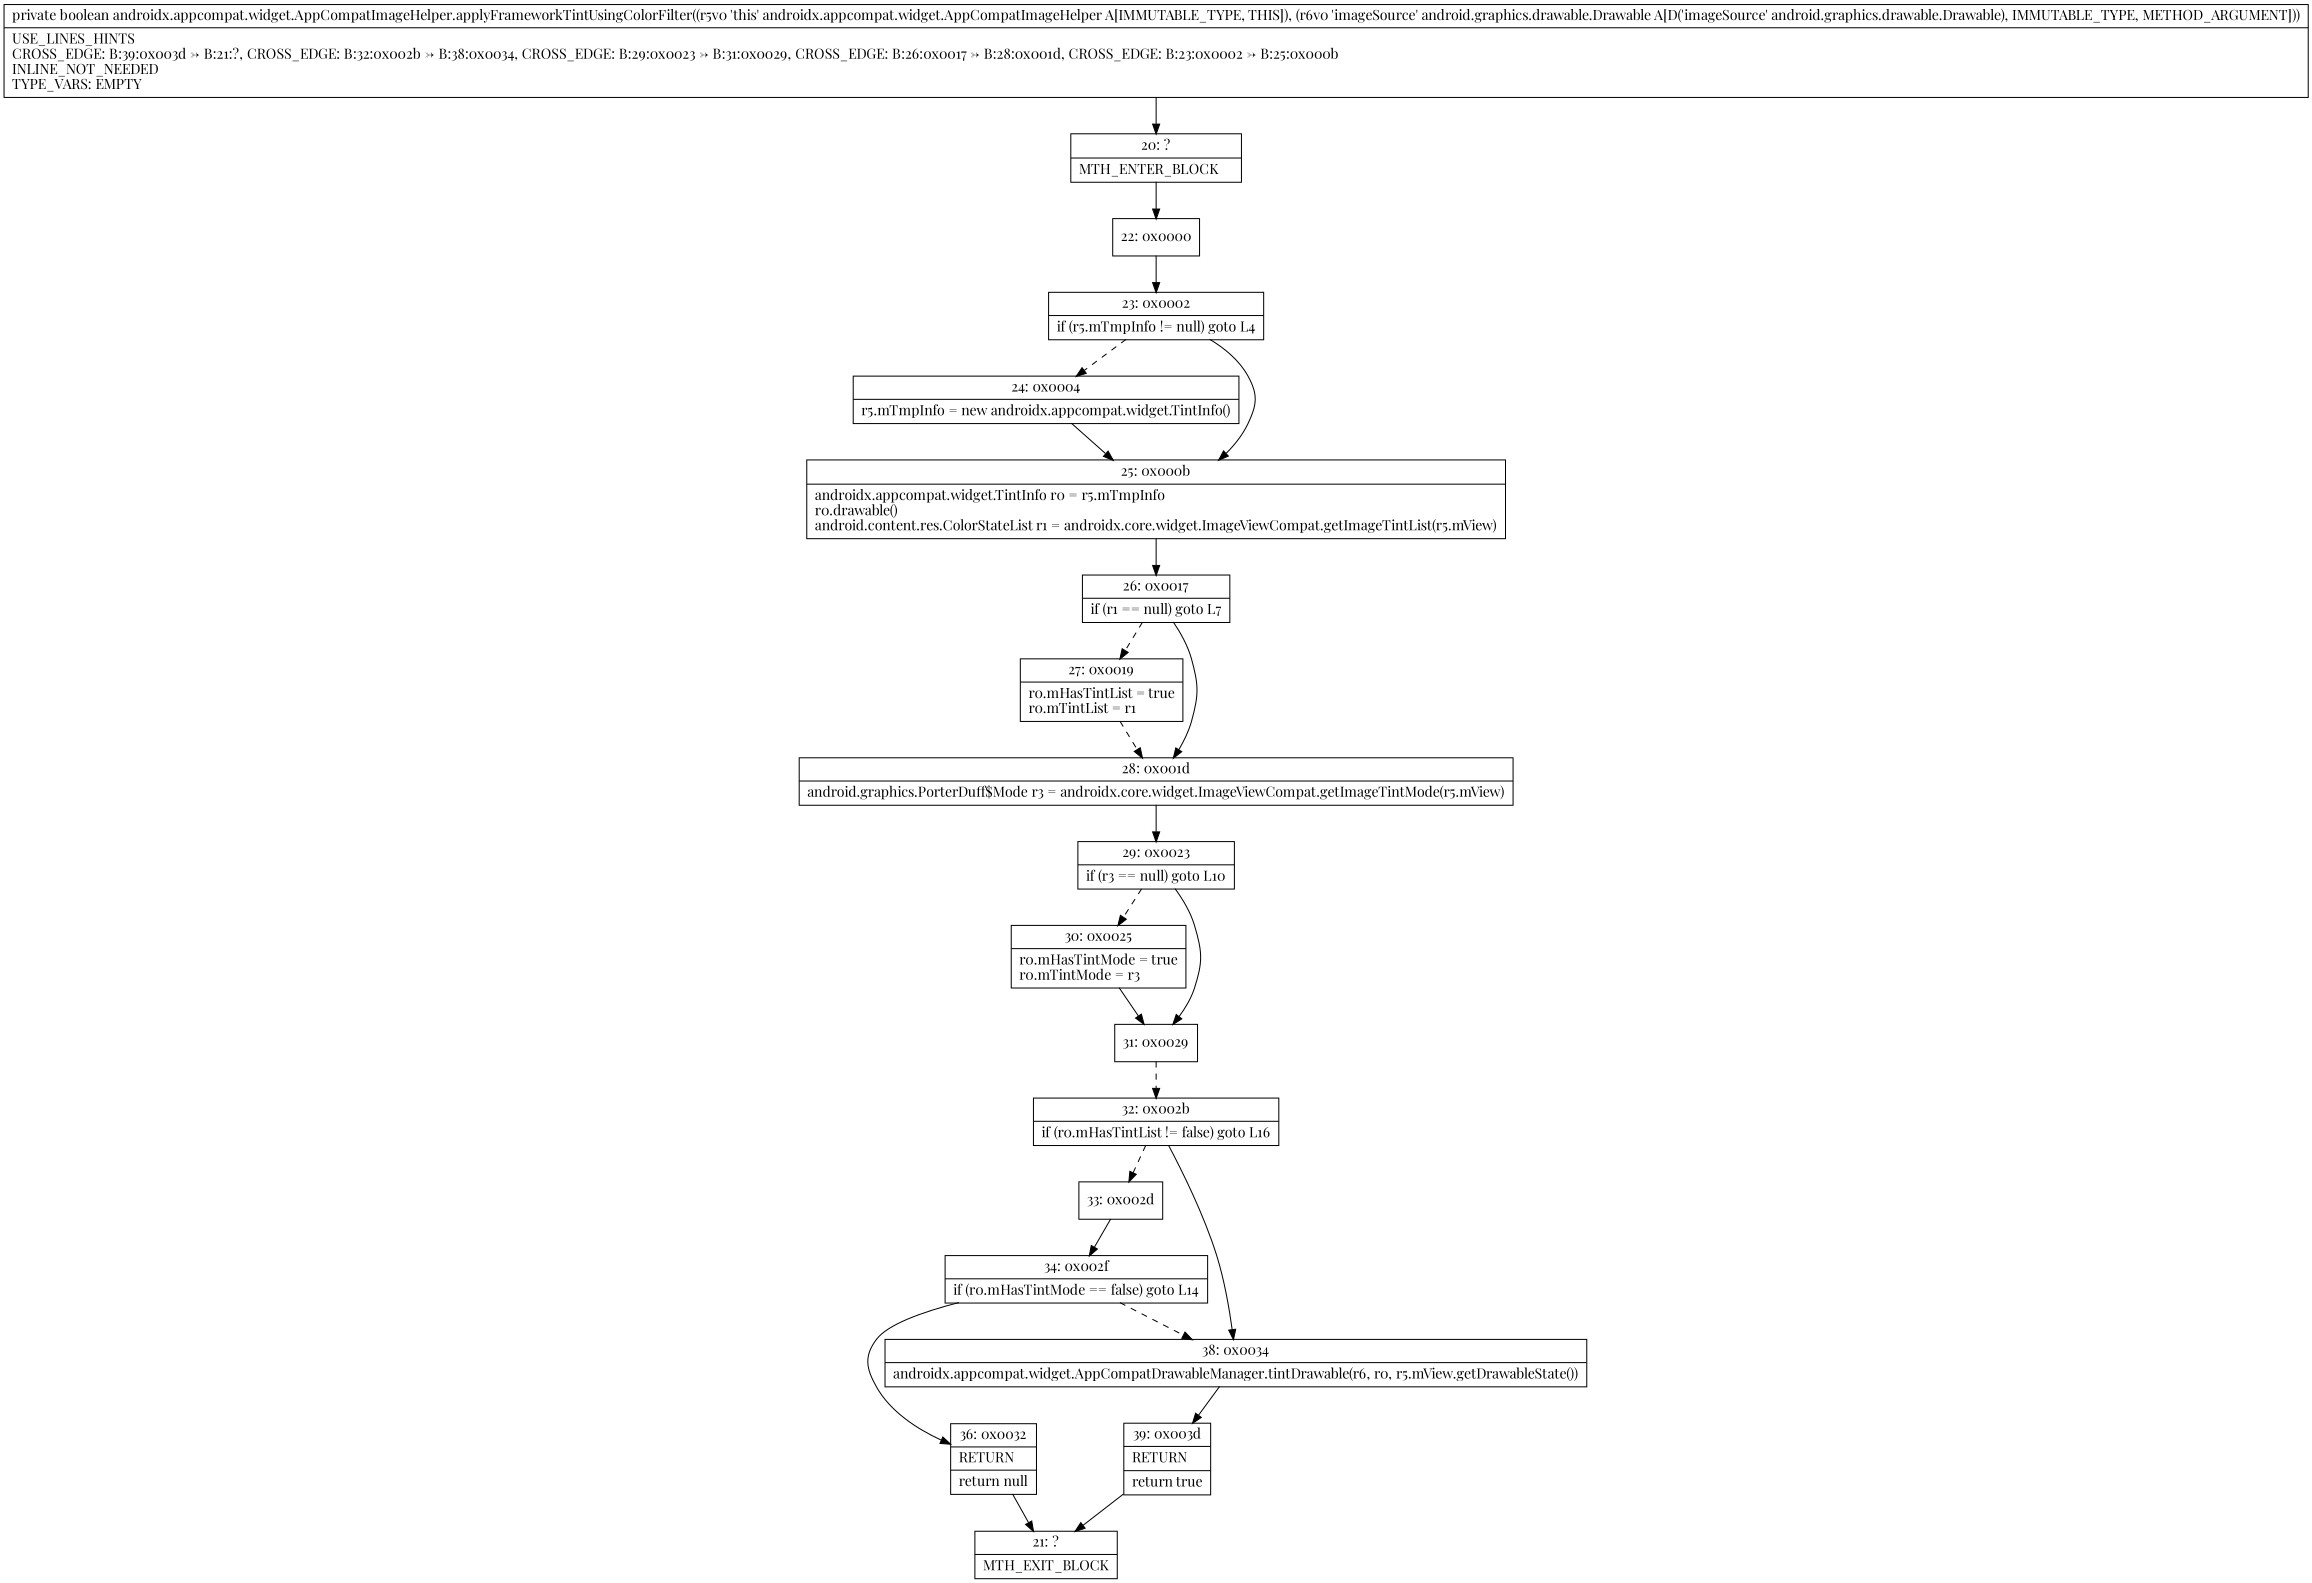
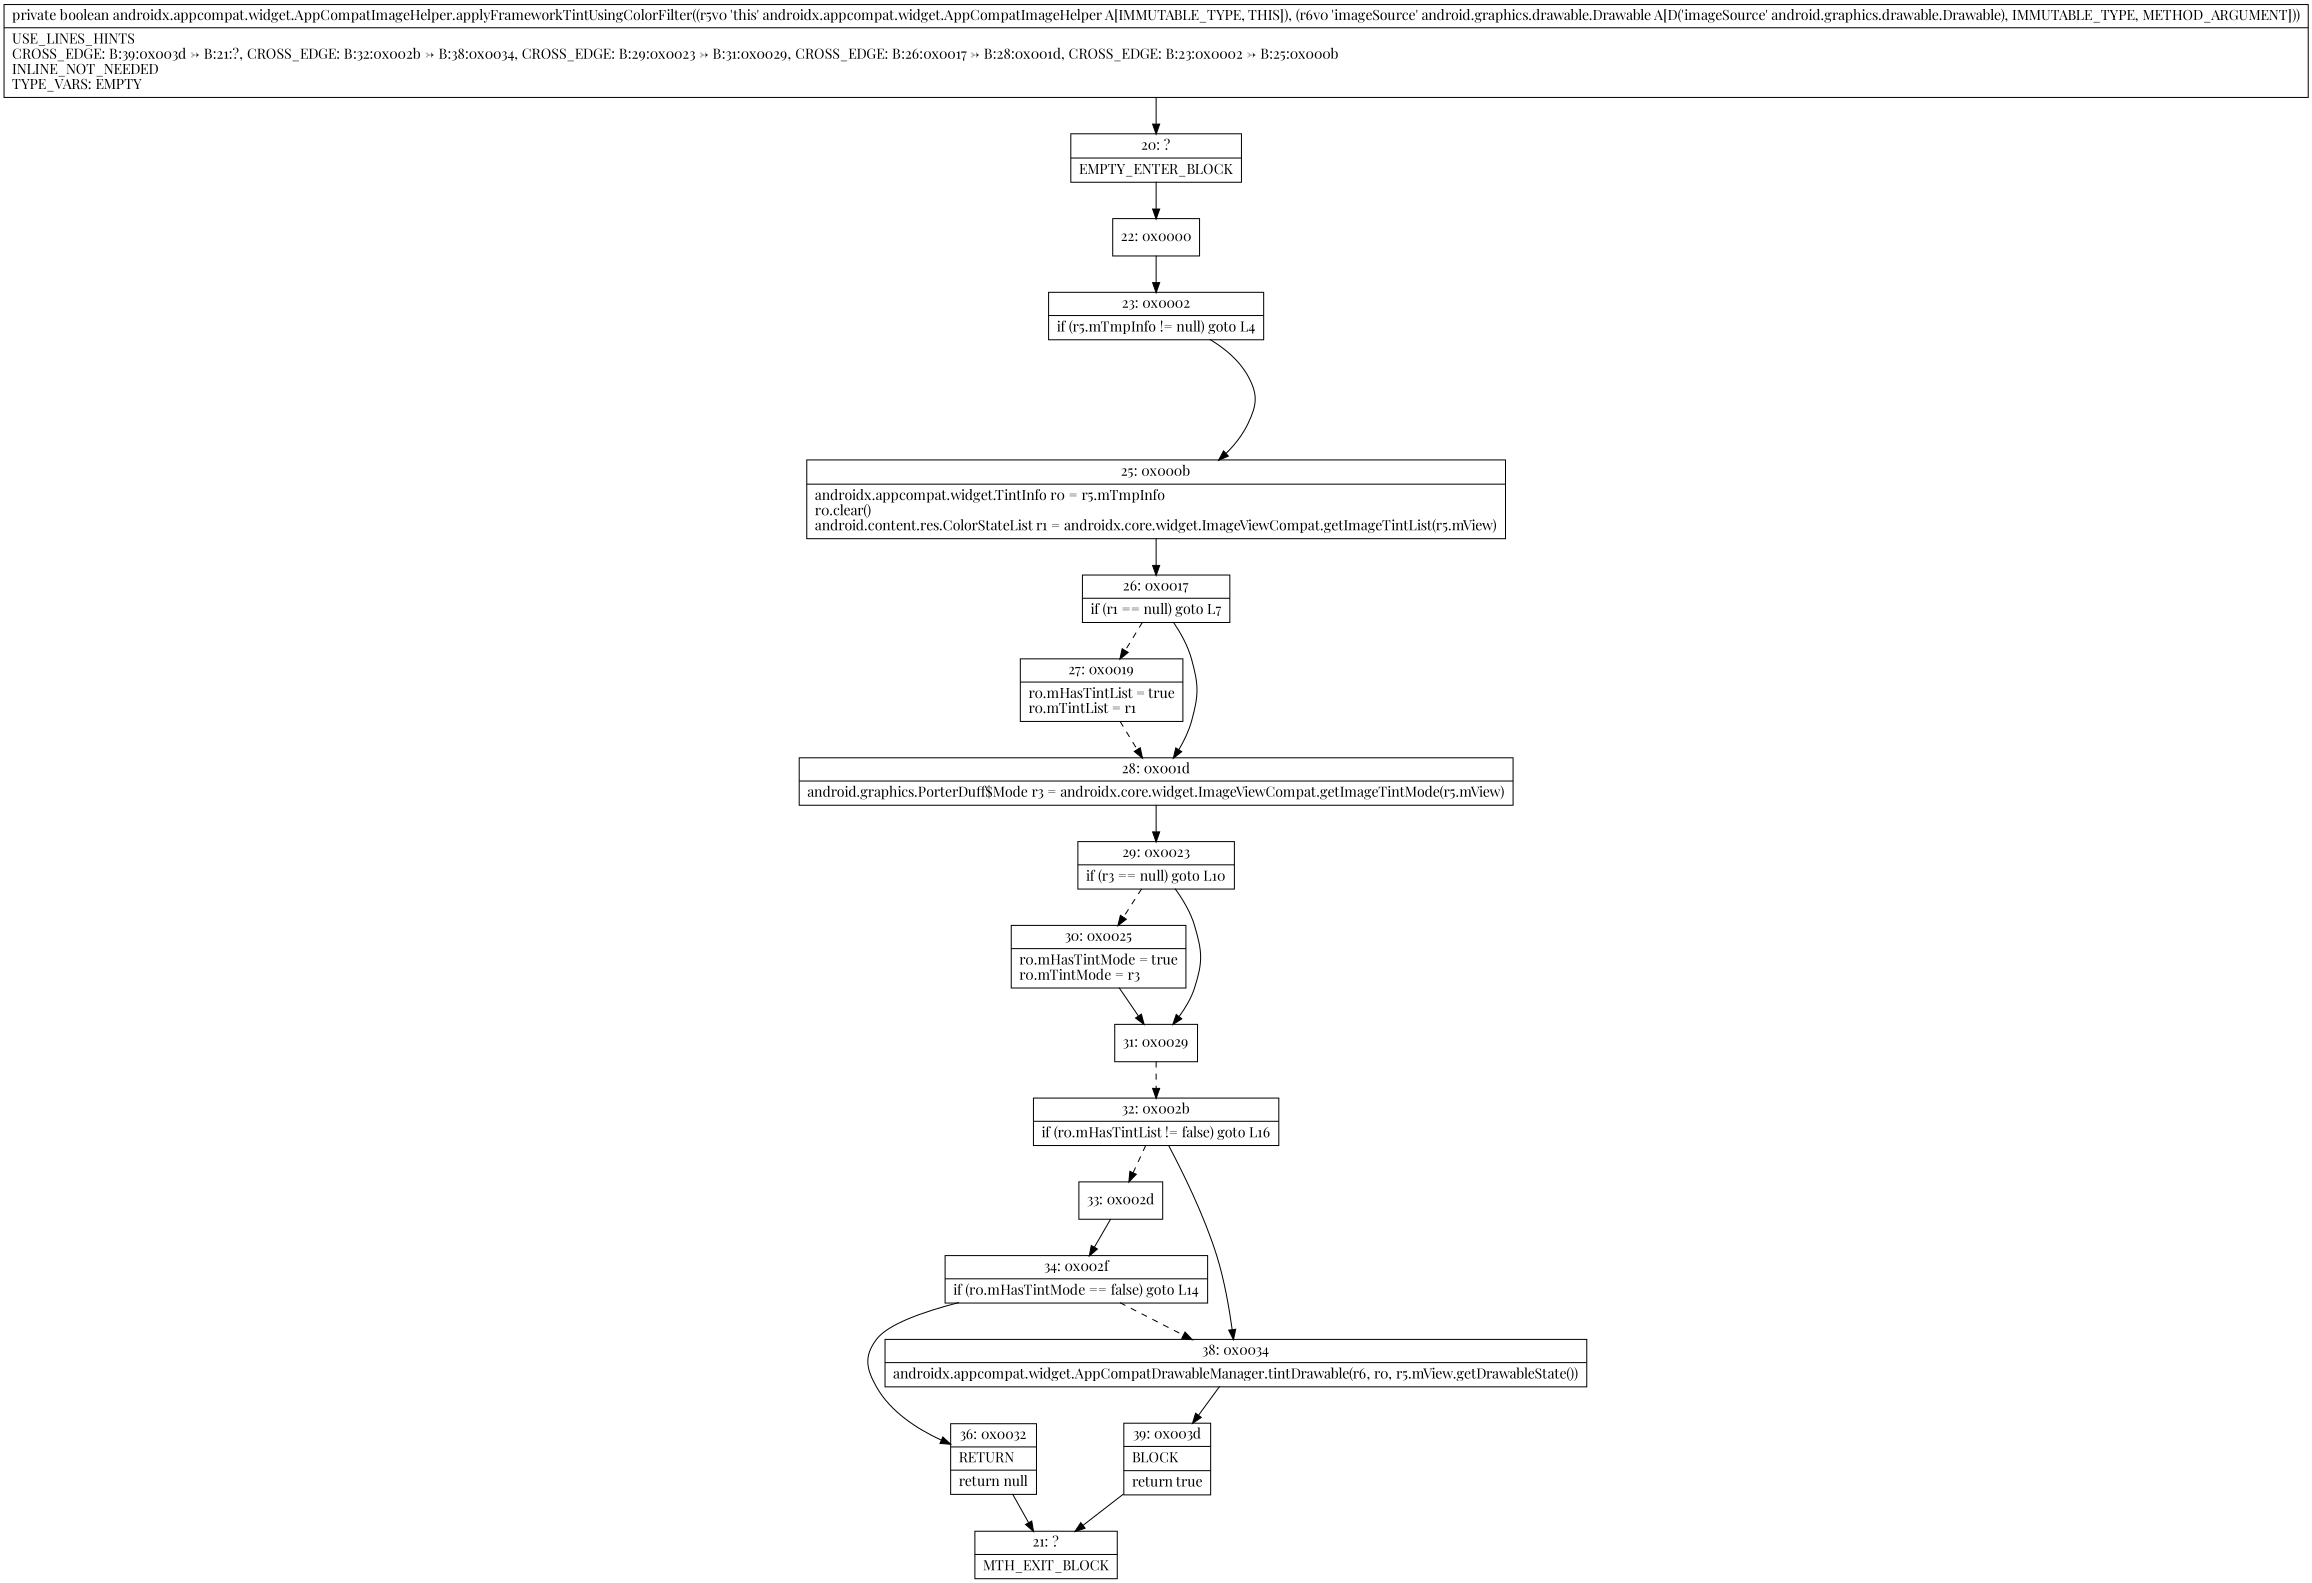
node "20: ?": text "MTH_ENTER_BLOCK" -> "EMPTY_ENTER_BLOCK"
node "24: 0x0004": removed
node "25: 0x000b": text "r0.drawable()" -> "r0.clear()"
node "39: 0x003d": text "RETURN" -> "BLOCK"
